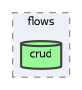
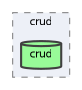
cluster "flows": label "flows" -> "crud"
